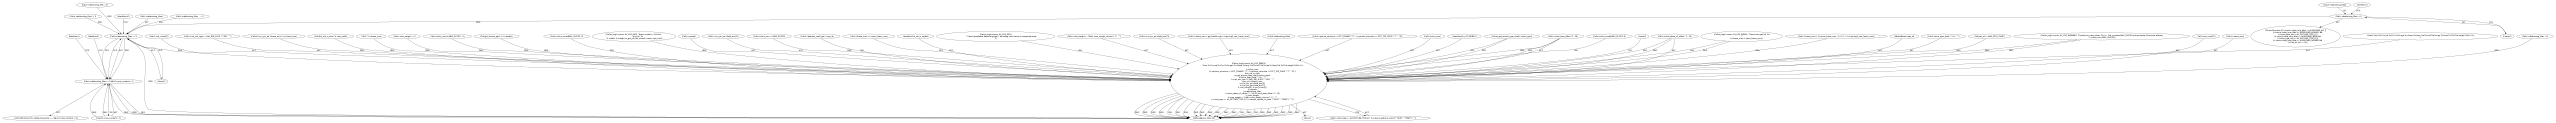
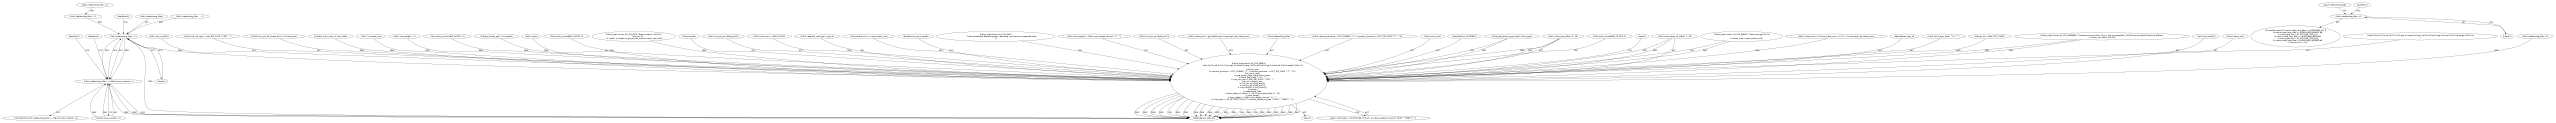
edge "(Call,h->deblocking_filter = 0)" -> "(Call,h->deblocking_filter == 1)": removed, label "DDG:"
edge "(Call,h->deblocking_filter < 2)" -> "(Call,h->deblocking_filter == 1)": now "(Call,h->deblocking_filter < 2)" -> "(Call,h->deblocking_filter ^= 1)"
node "(Call,h->avctx)": added
